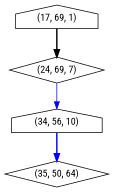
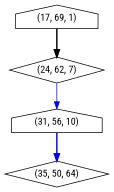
node "(24, 69, 7)": label "(24, 69, 7)" -> "(24, 62, 7)"
node "(34, 56, 10)": label "(34, 56, 10)" -> "(31, 56, 10)"
